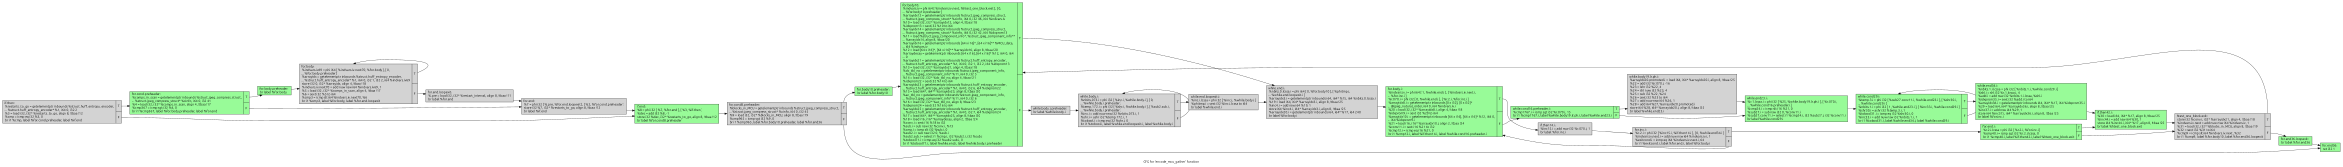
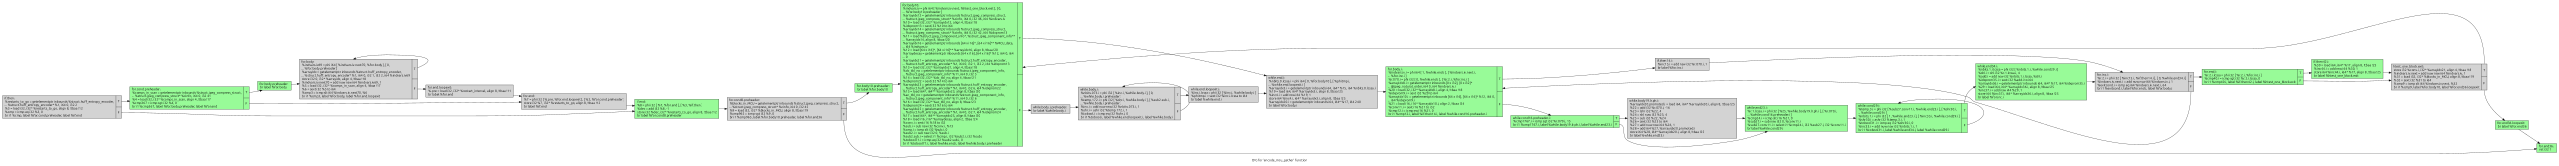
edge "while.end34.i:" -> "if.then42.i:": now "while.end34.i:" -> "for.inc.i:"
